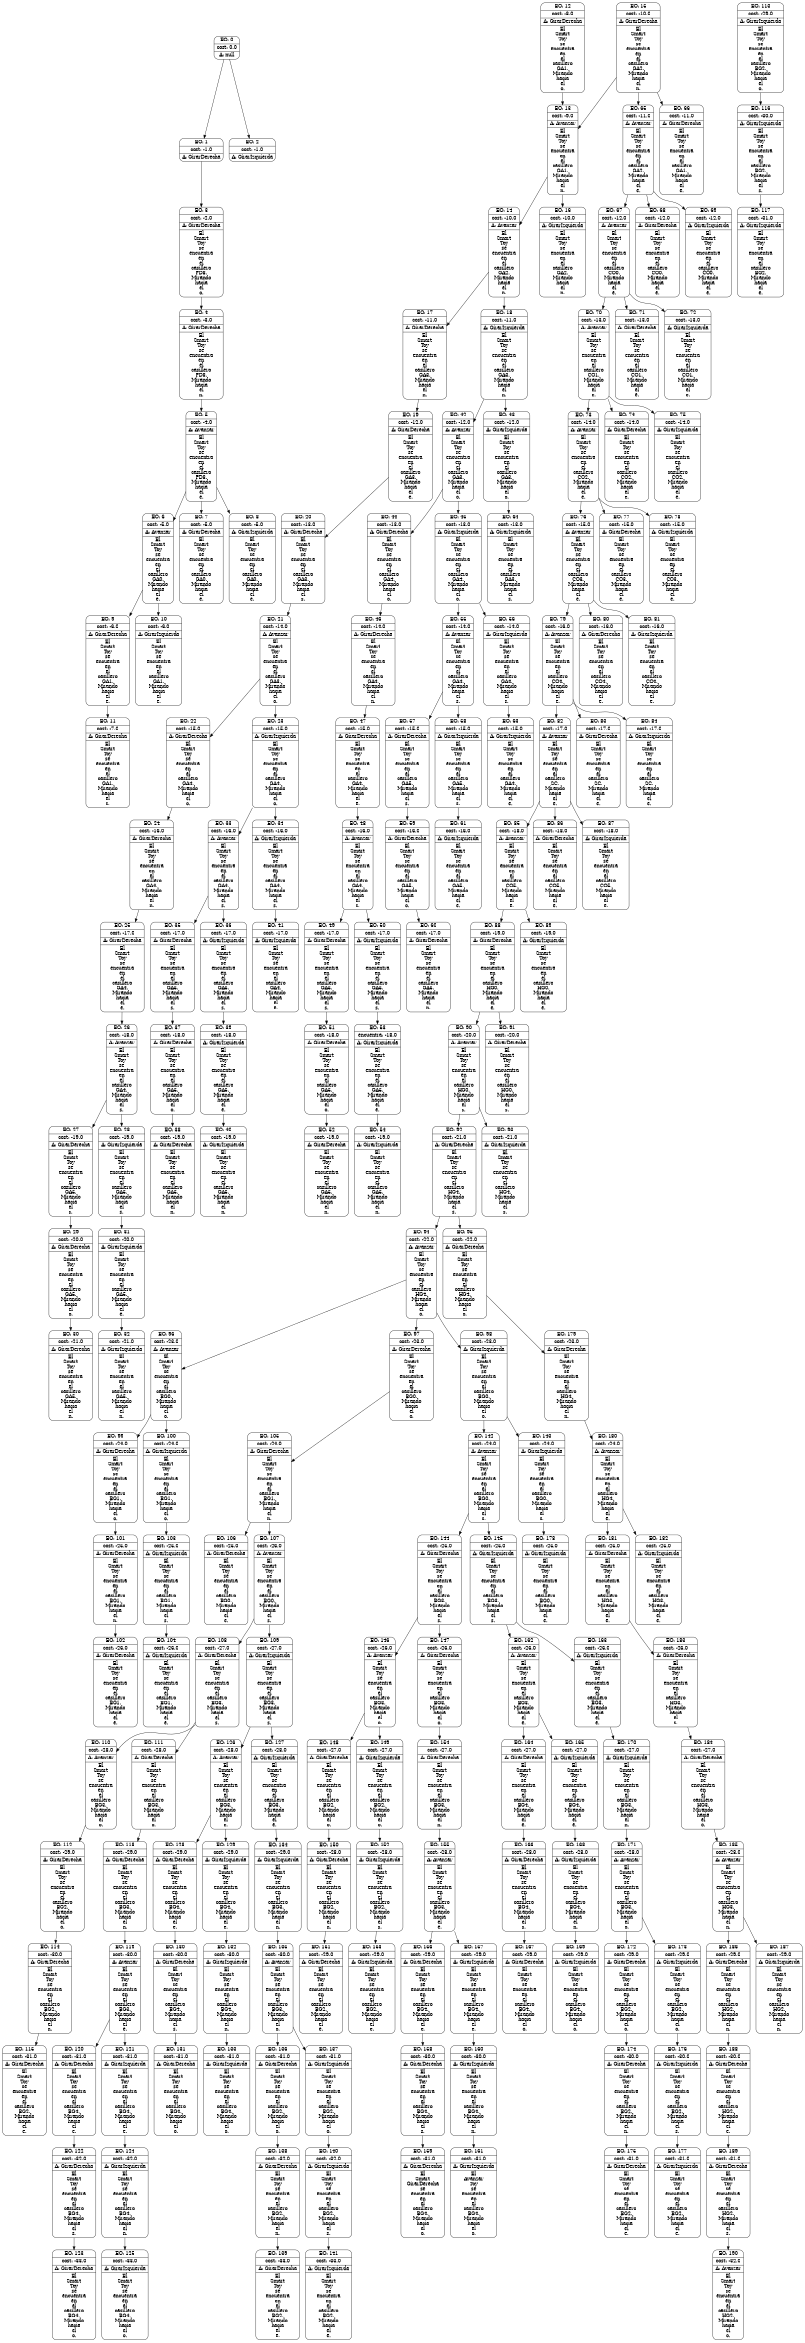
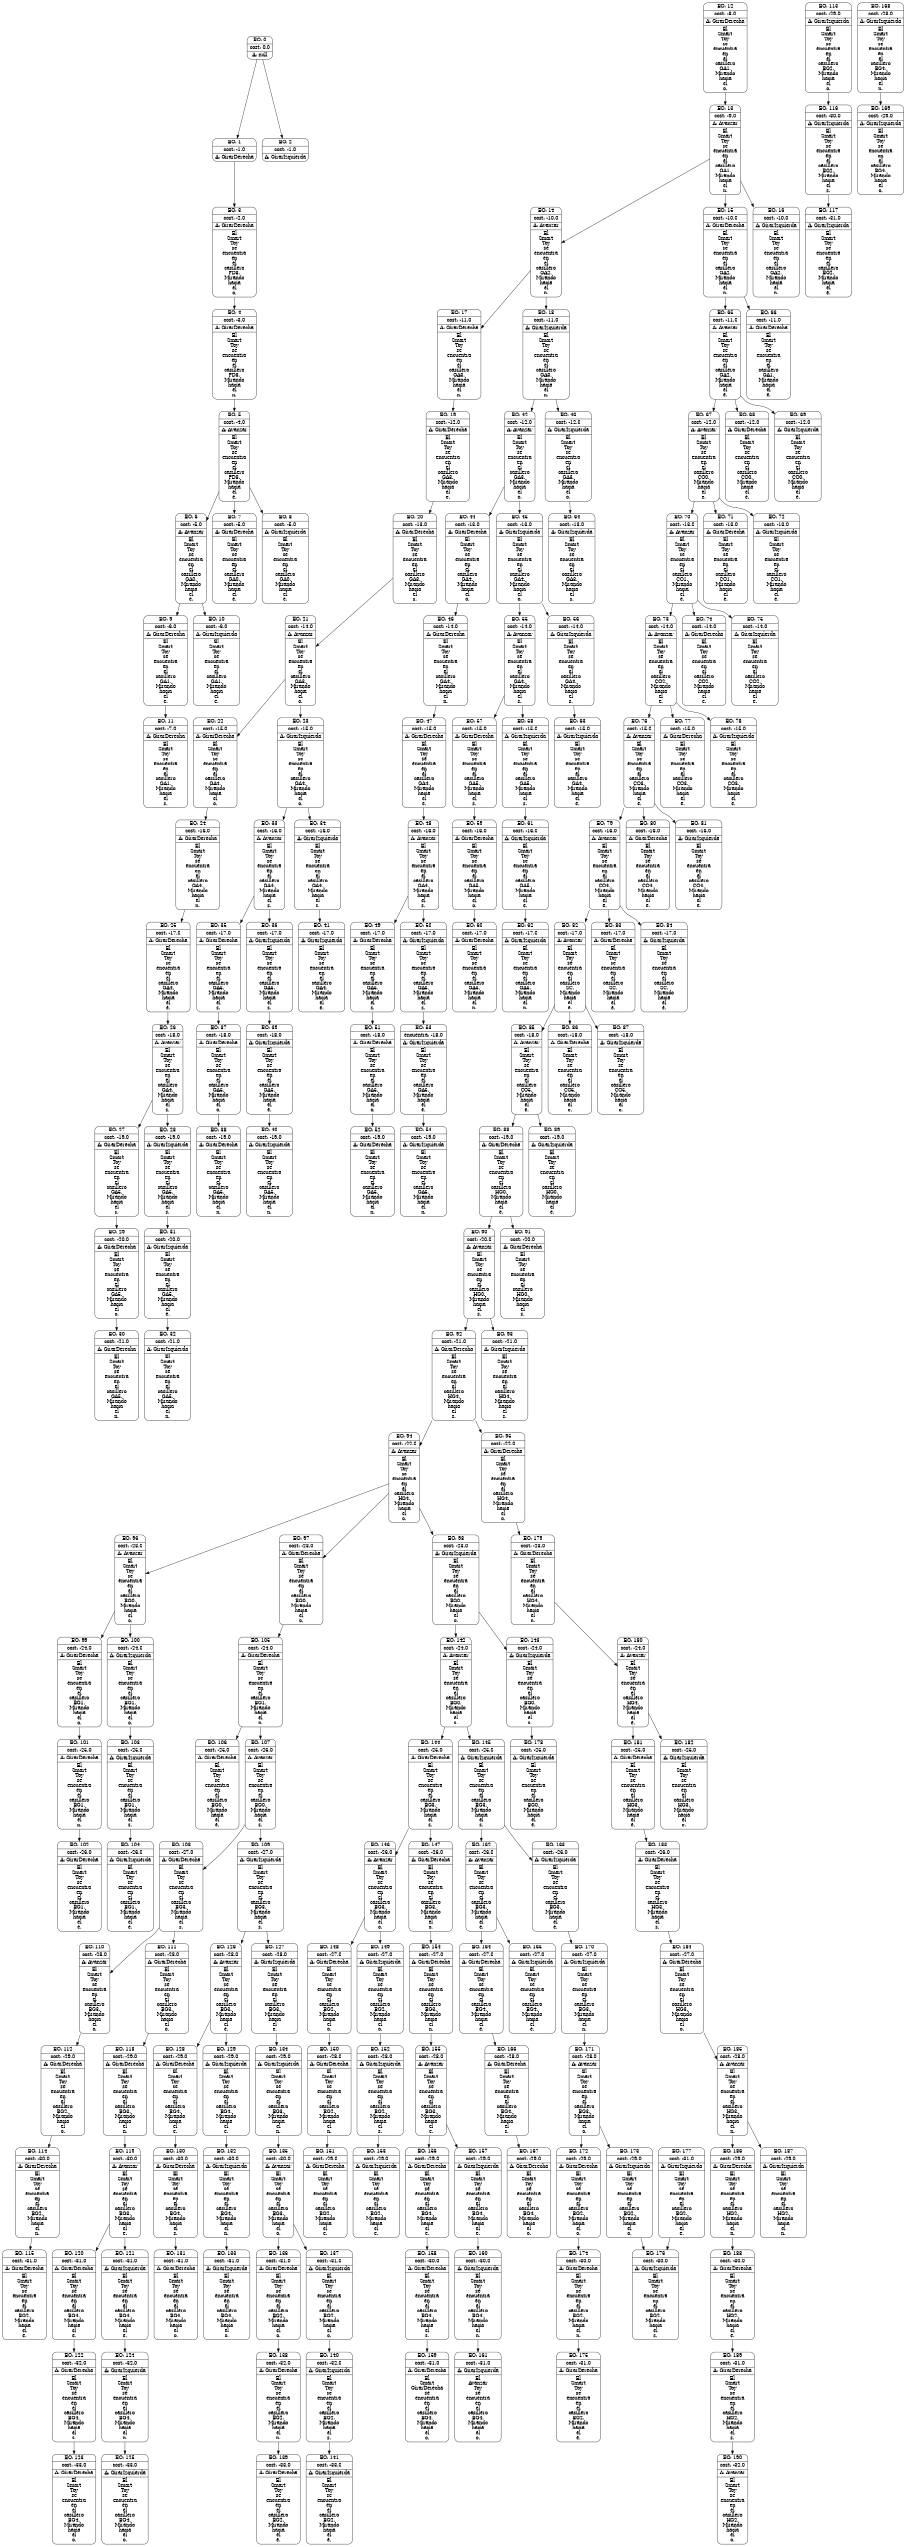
edge "EO: 15" -> "EO: 13": reversed
node "EO: 62": added
edge "EO: 165" -> "EO: 168": removed
edge "EO: 176" -> "EO: 177": reversed
